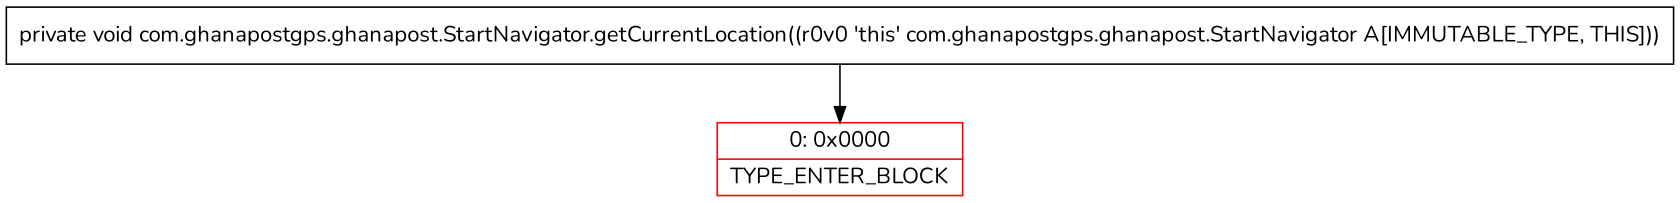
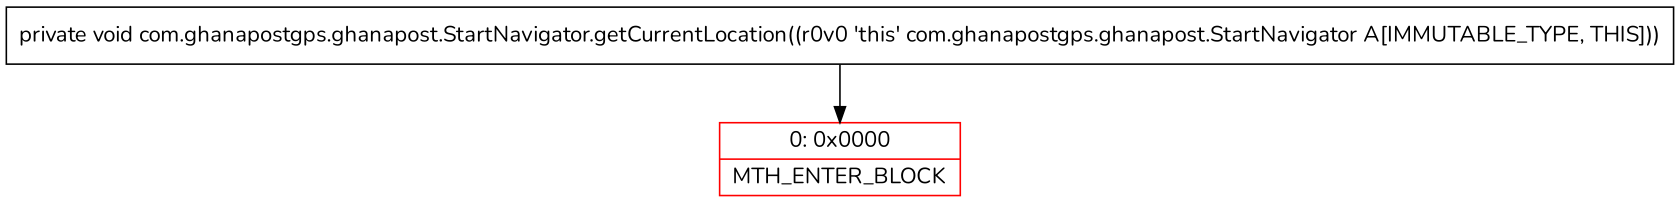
node "0: 0x0000": text "TYPE_ENTER_BLOCK" -> "MTH_ENTER_BLOCK"
